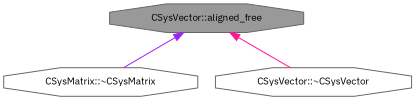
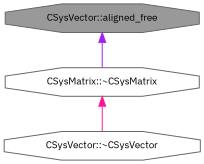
edge "CSysVector::~CSysVector" -> "CSysVector::aligned_free": now "CSysVector::~CSysVector" -> "CSysMatrix::~CSysMatrix"
